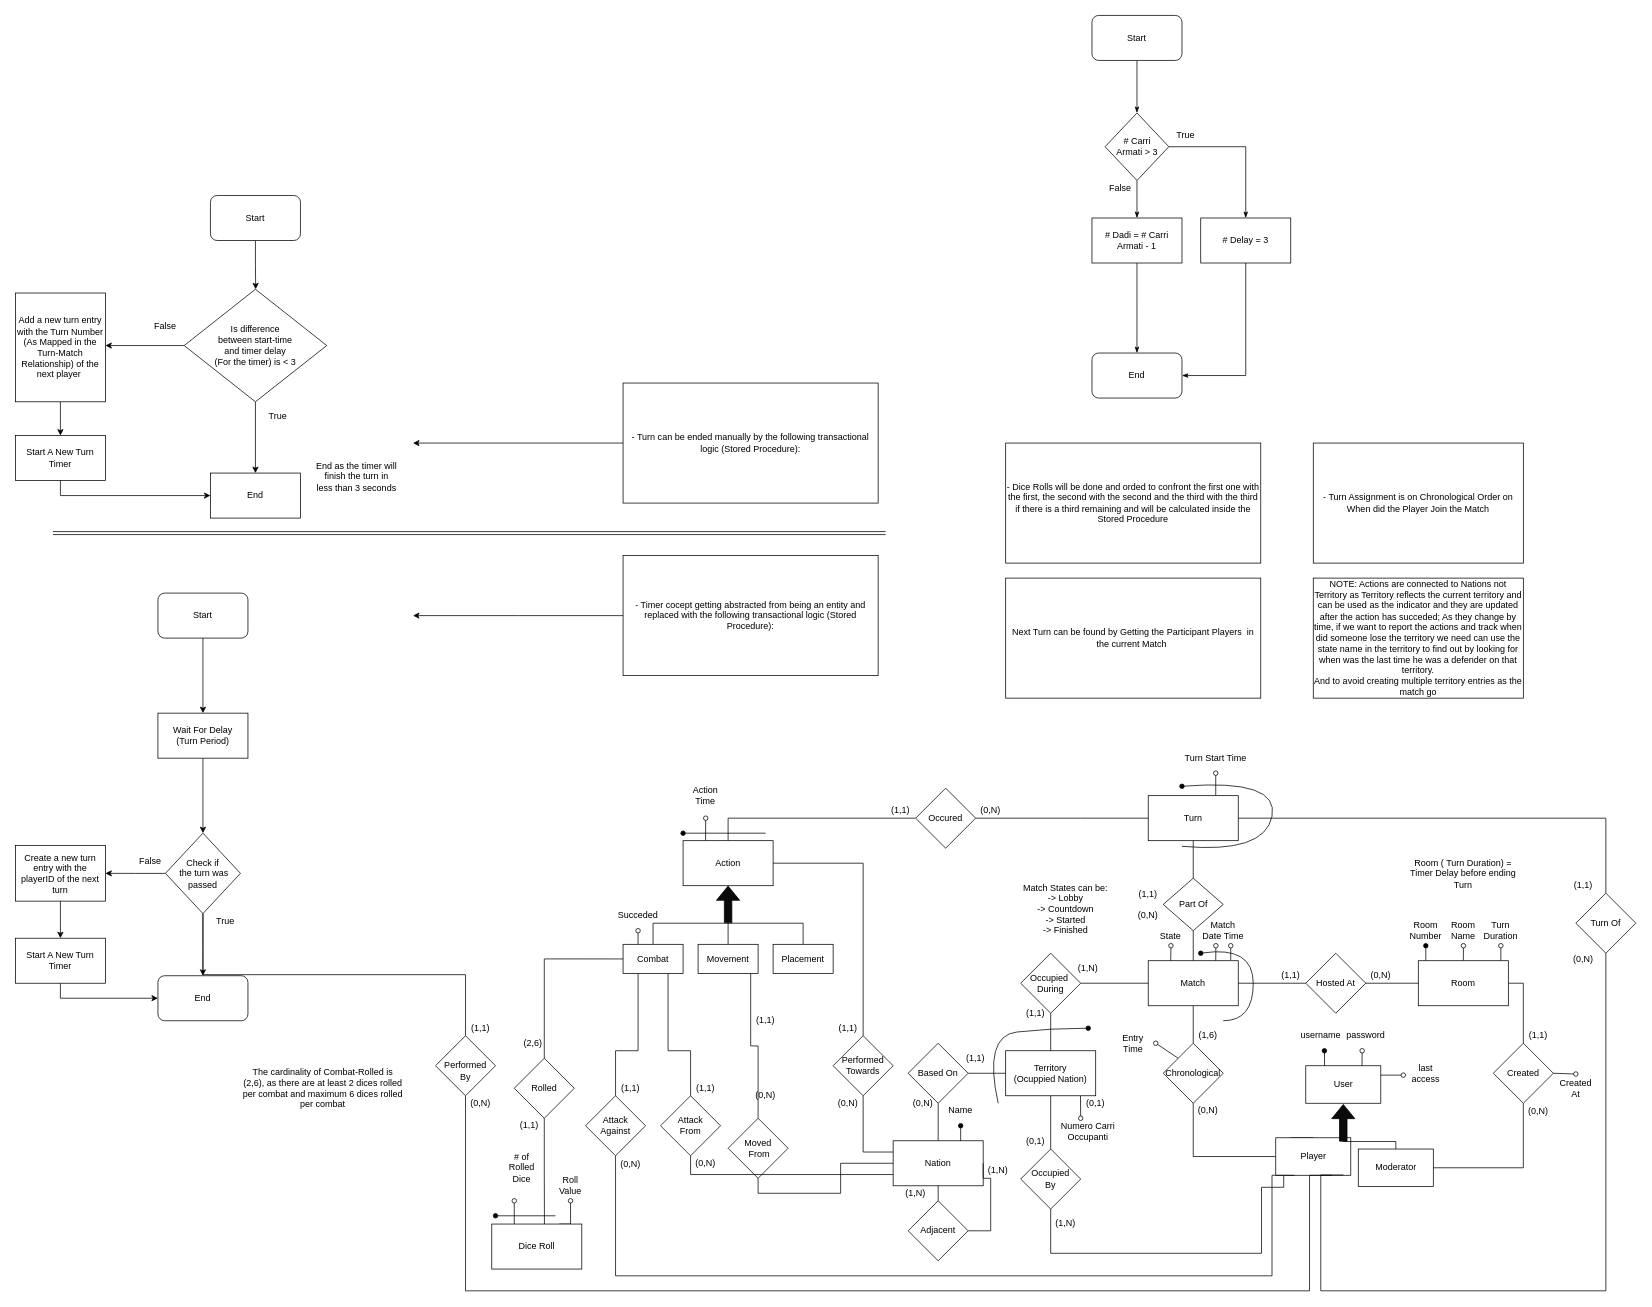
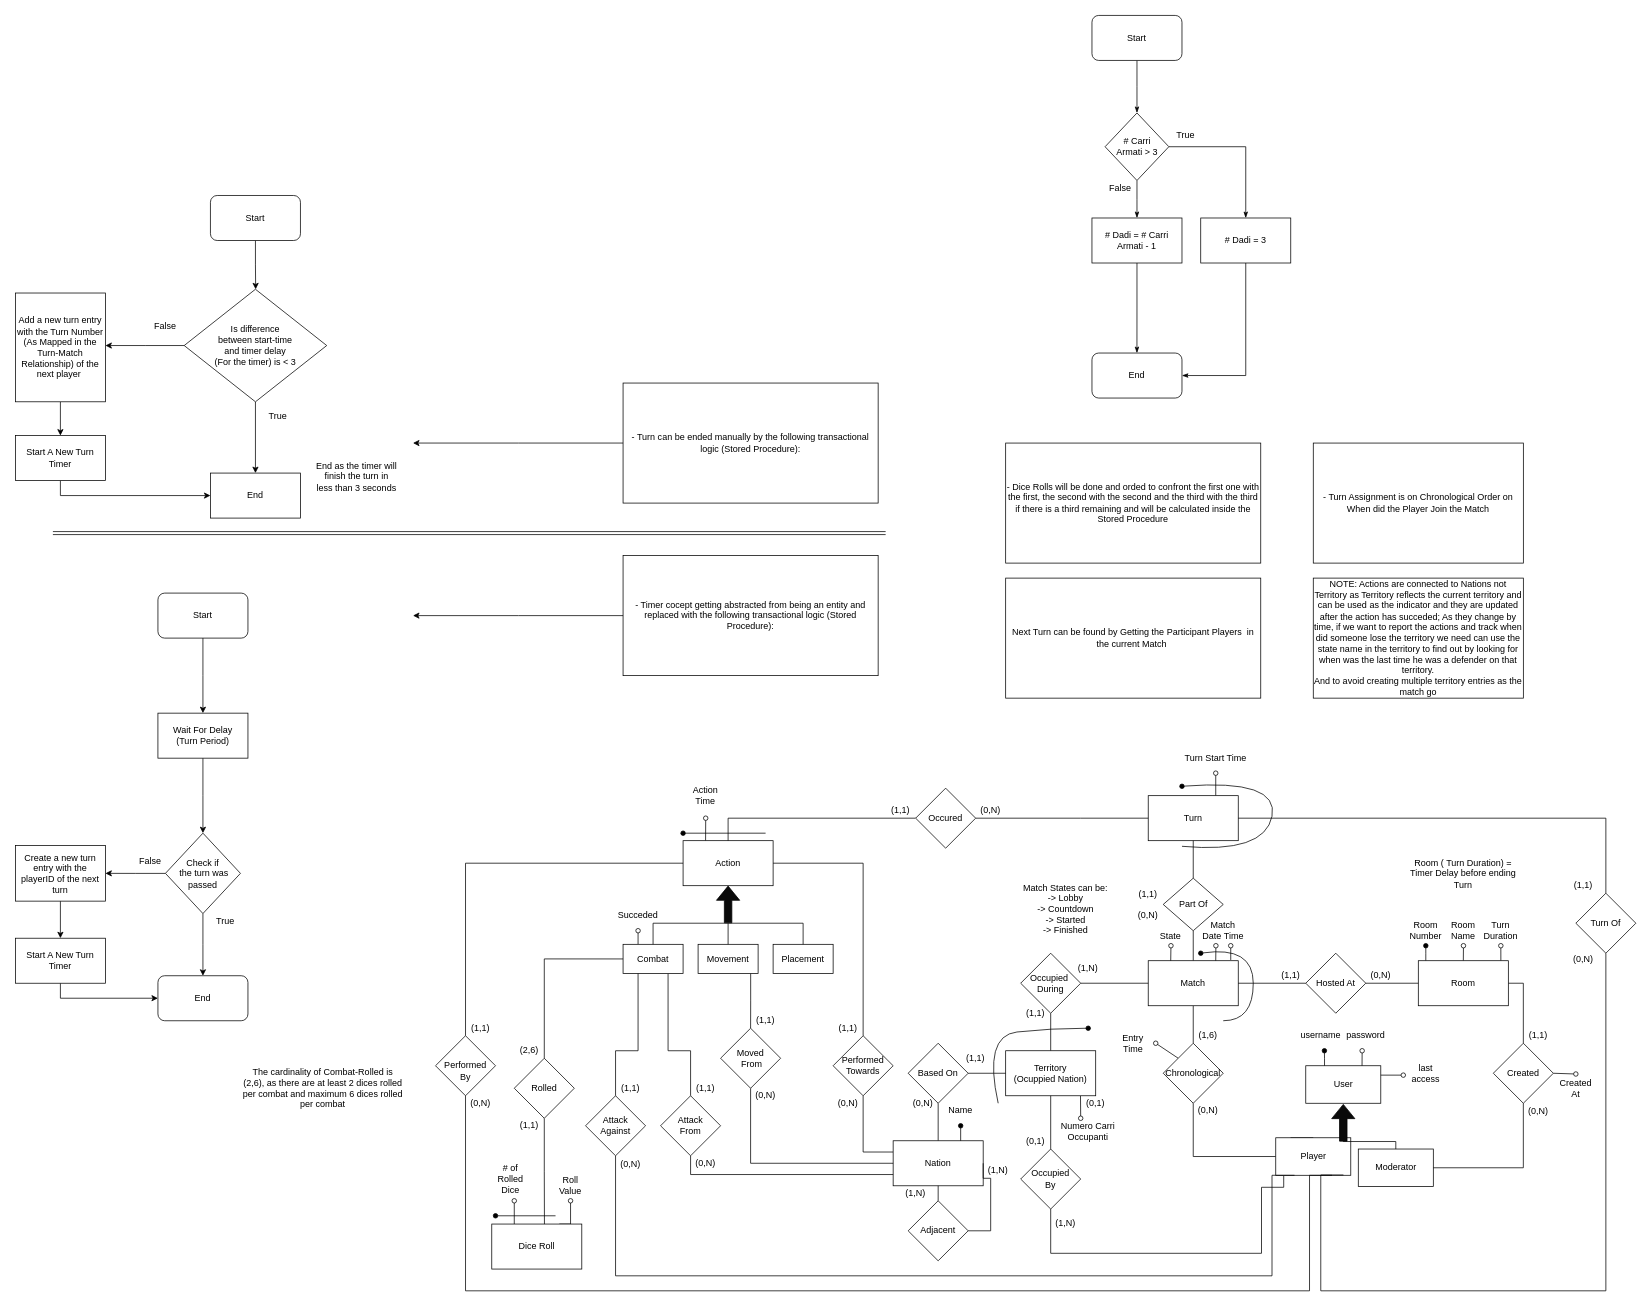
node "# Delay = 3": label "# Delay = 3" -> "# Dadi = 3"
edge "Check if the turn was passed" -- "Performed By": now "Action" -- "Performed By"
node "(2,6)": moved (533, 1043) -> (529, 1050)
node "Moved From": moved (758, 1148) -> (750, 1058)
node "# of Rolled Dice": moved (522, 1167) -> (510, 1179)
